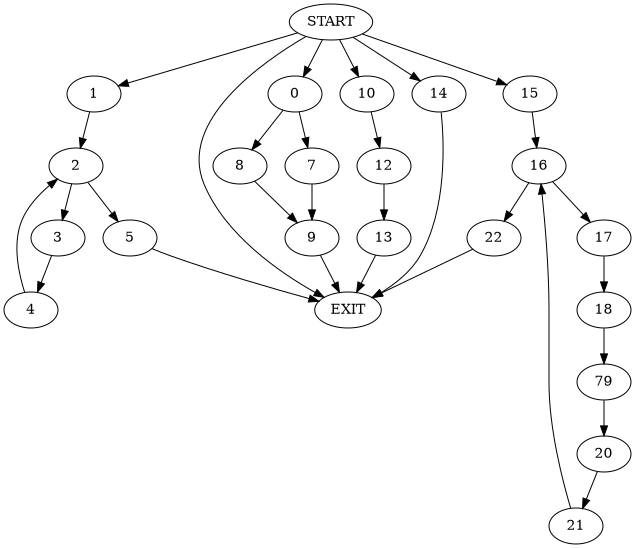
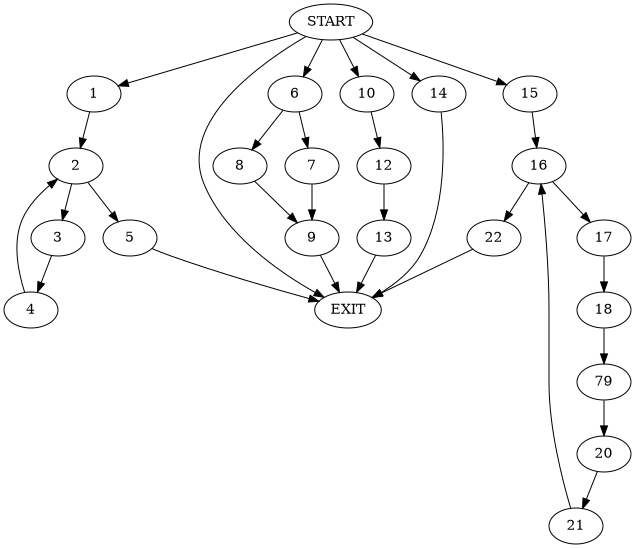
node "0": label "0" -> "6"
